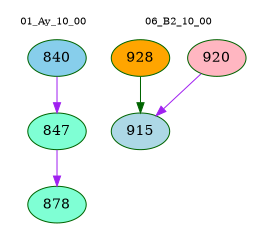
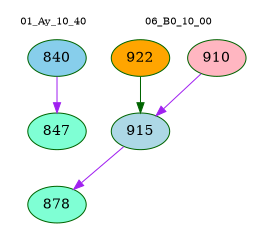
cluster "01_Ay_10_00": label "01_Ay_10_00" -> "01_Ay_10_40"
cluster "06_B2_10_00": label "06_B2_10_00" -> "06_B0_10_00"
node "928": label "928" -> "922"
node "920": label "920" -> "910"
edge "847" -> "878": now "915" -> "878"
